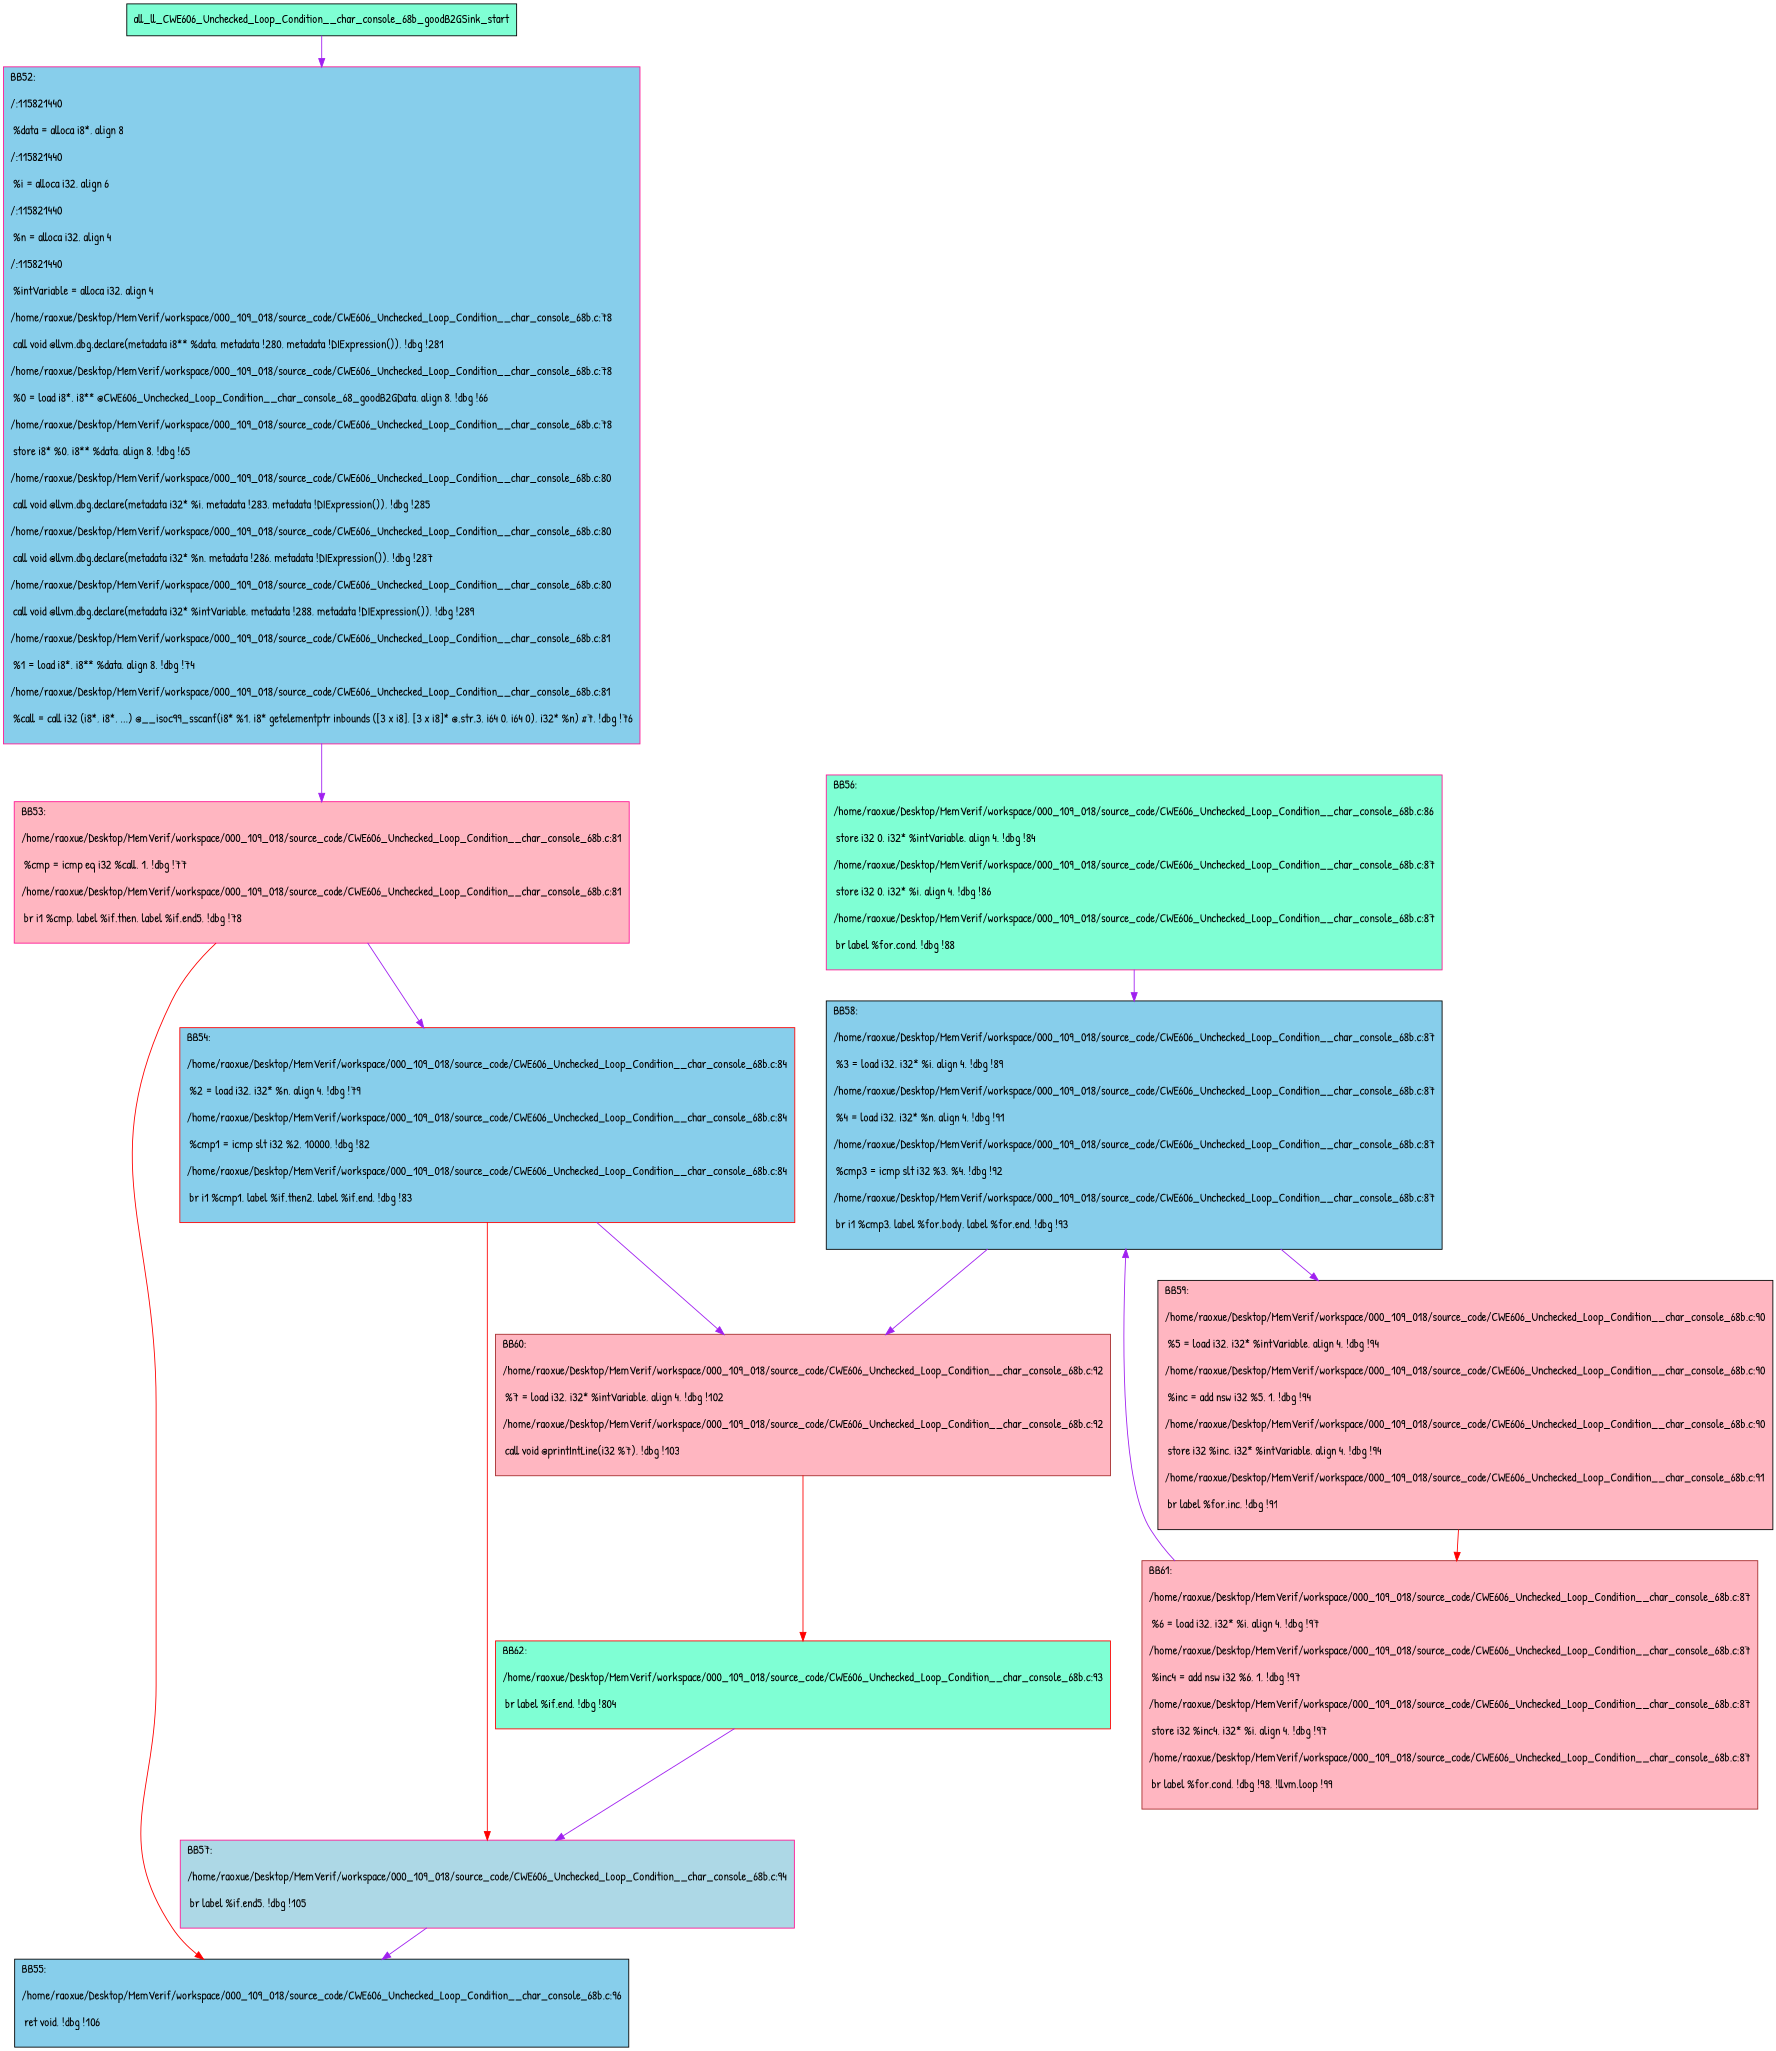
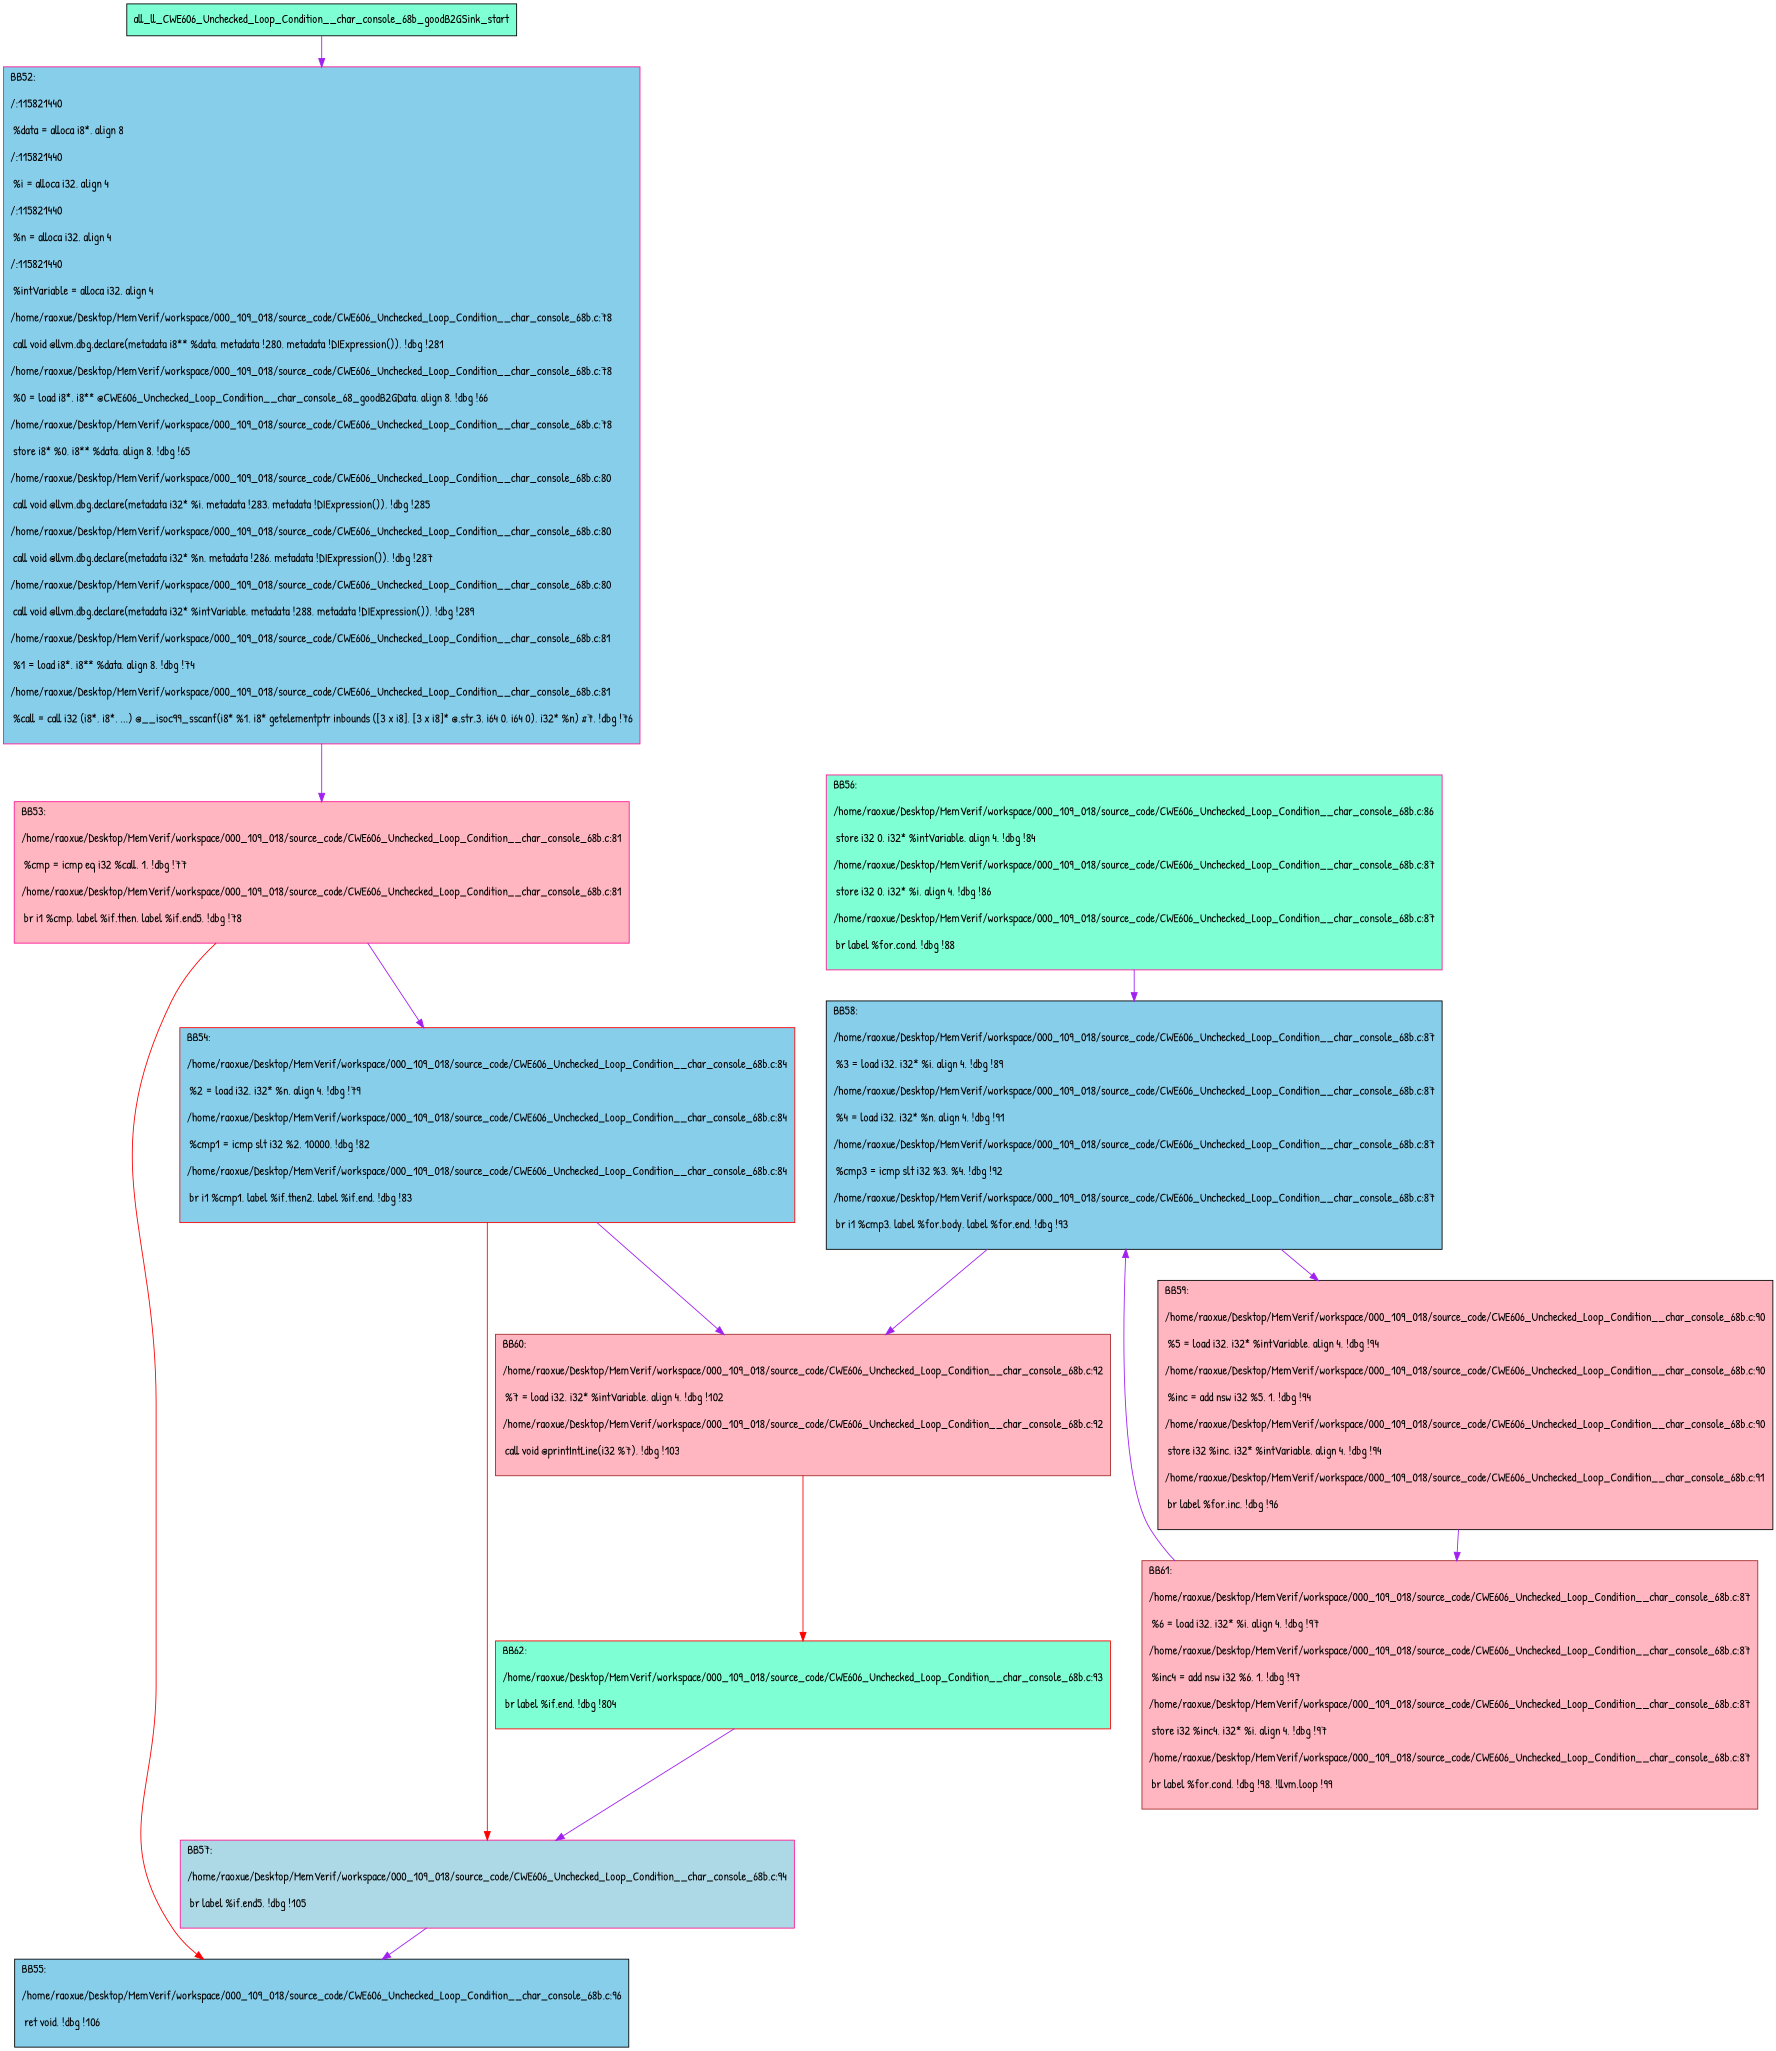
node "BB52:": text "%i = alloca i32, align 6" -> "%i = alloca i32, align 4"
node "BB59:": text "br label %for.inc, !dbg !91" -> "br label %for.inc, !dbg !96"
edge "BB59:" -> "BB61:": color red -> purple
